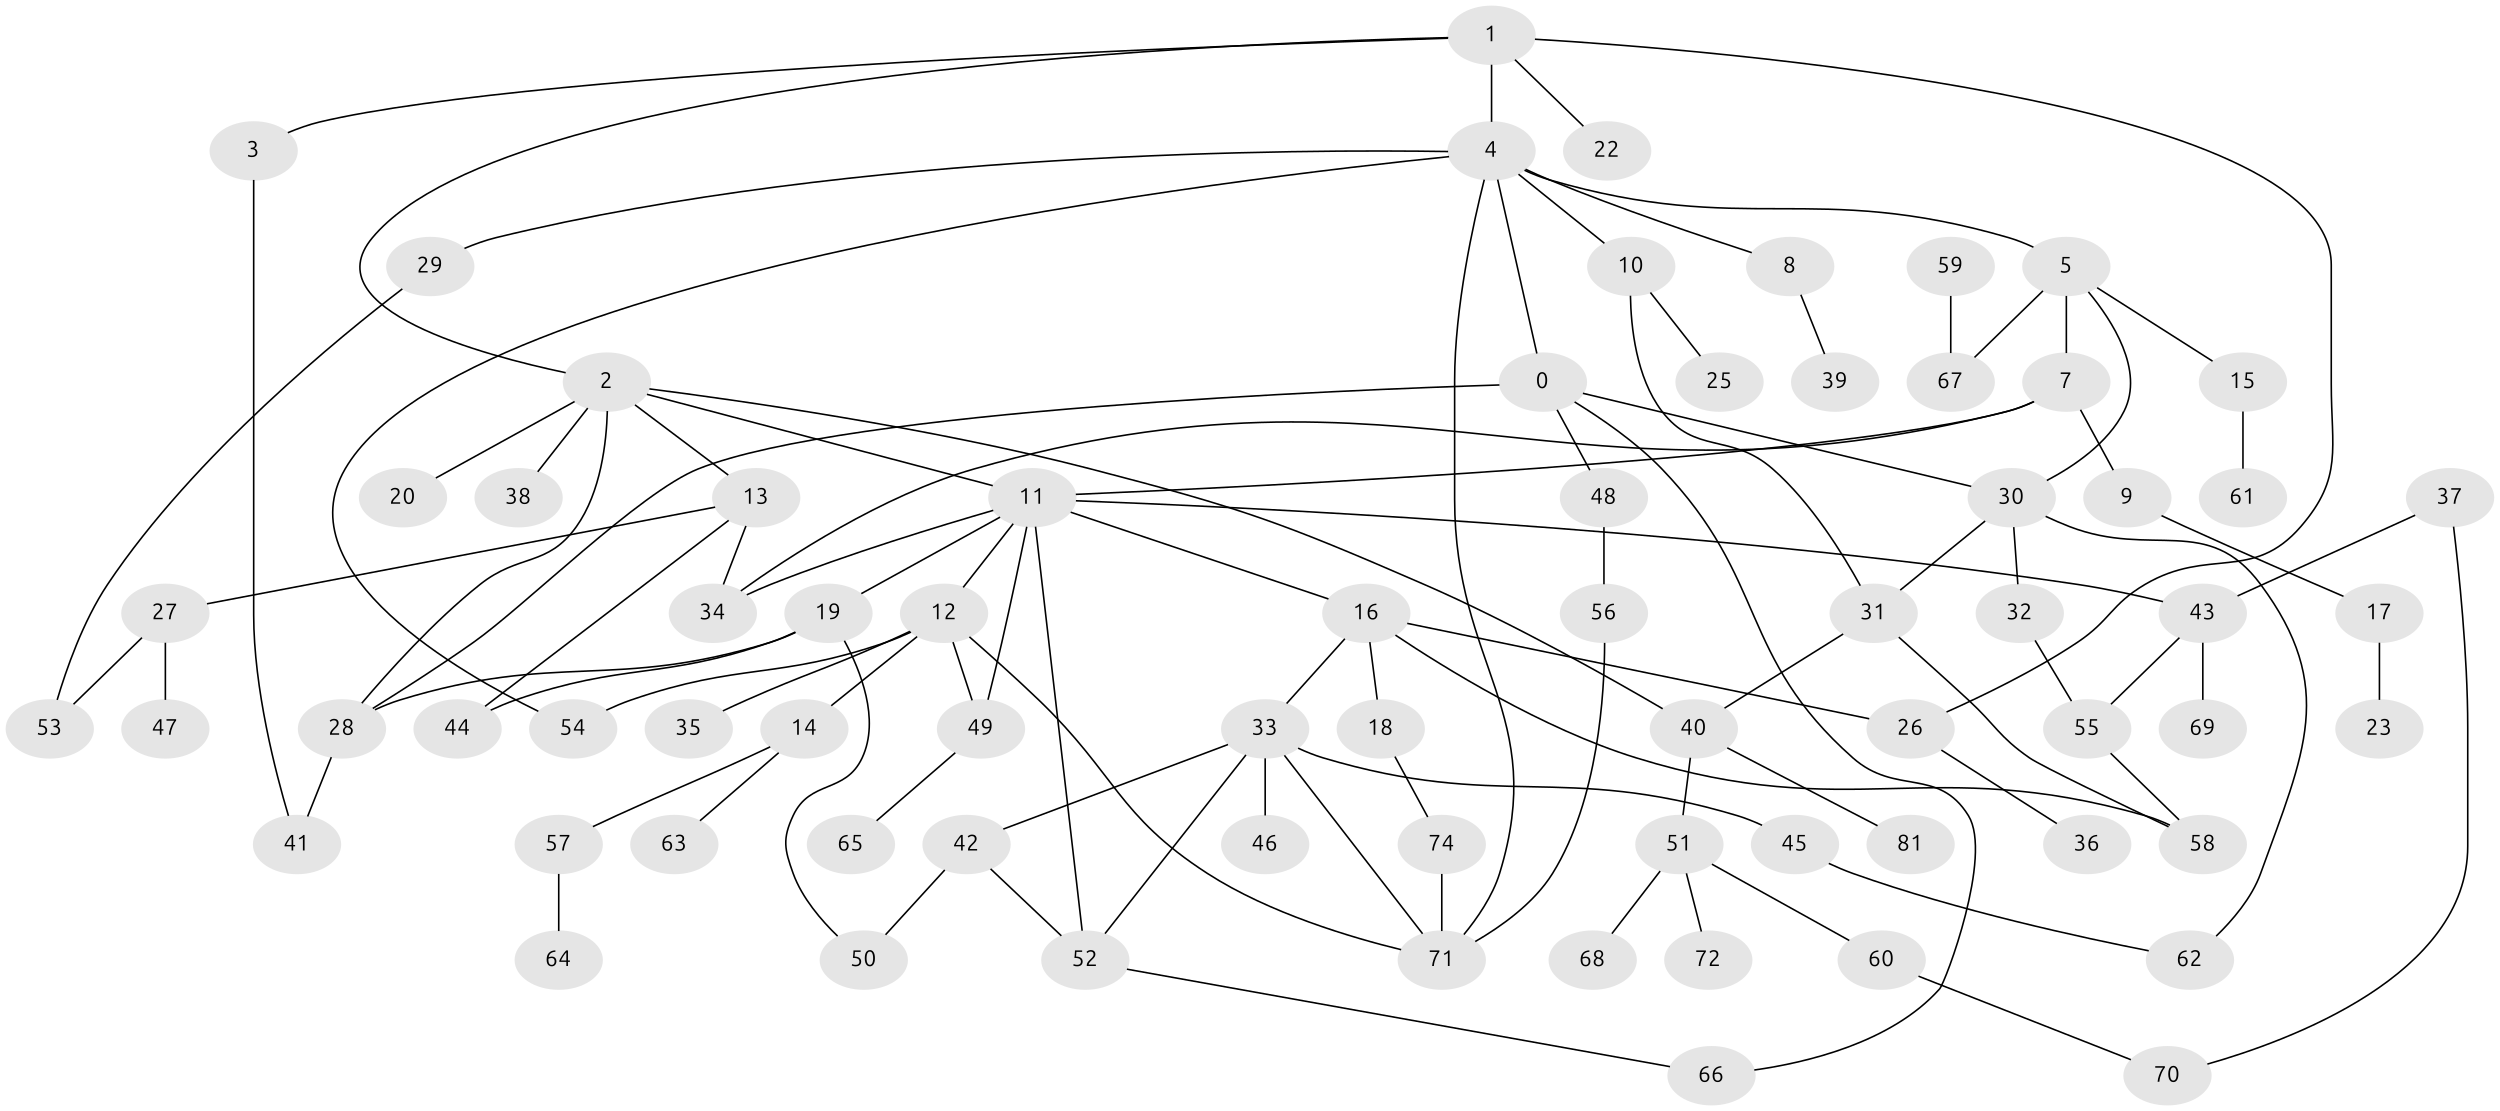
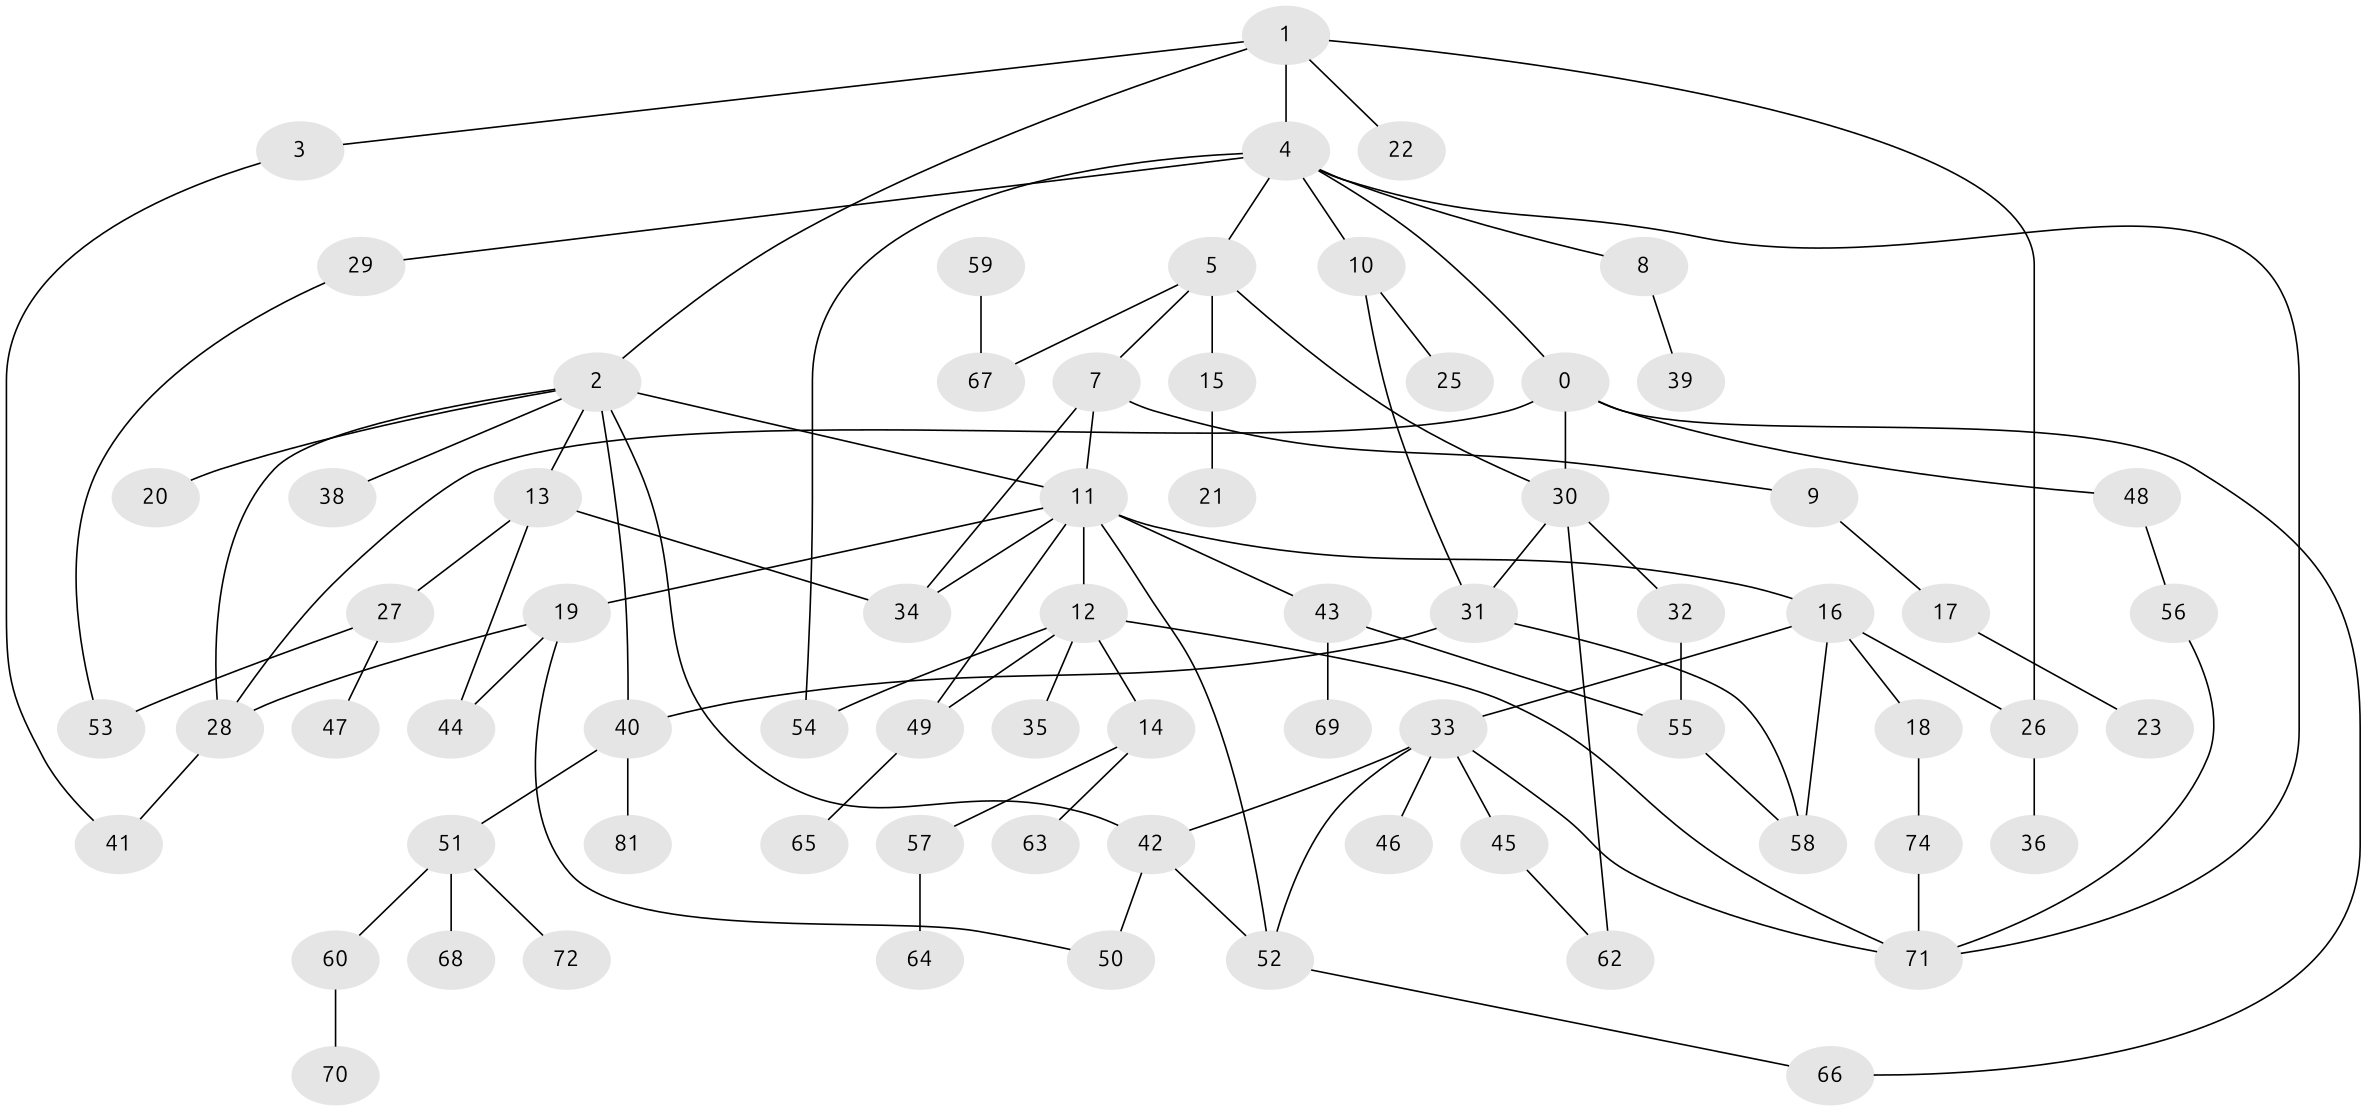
node "61": label "61" -> "21"
node "37": removed
edge "2" -- "42": added
